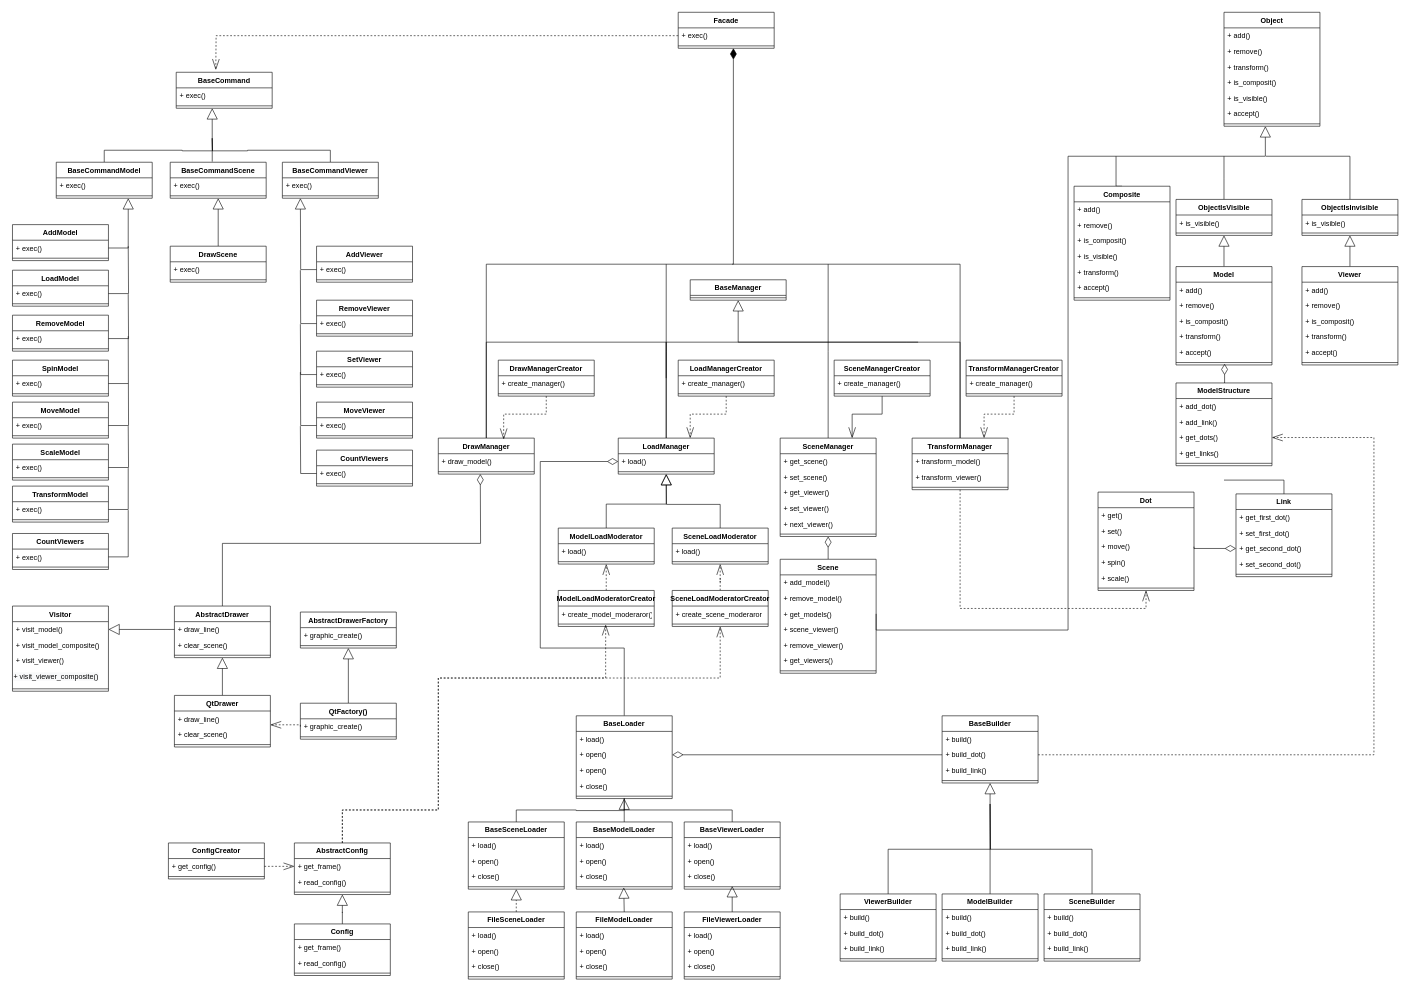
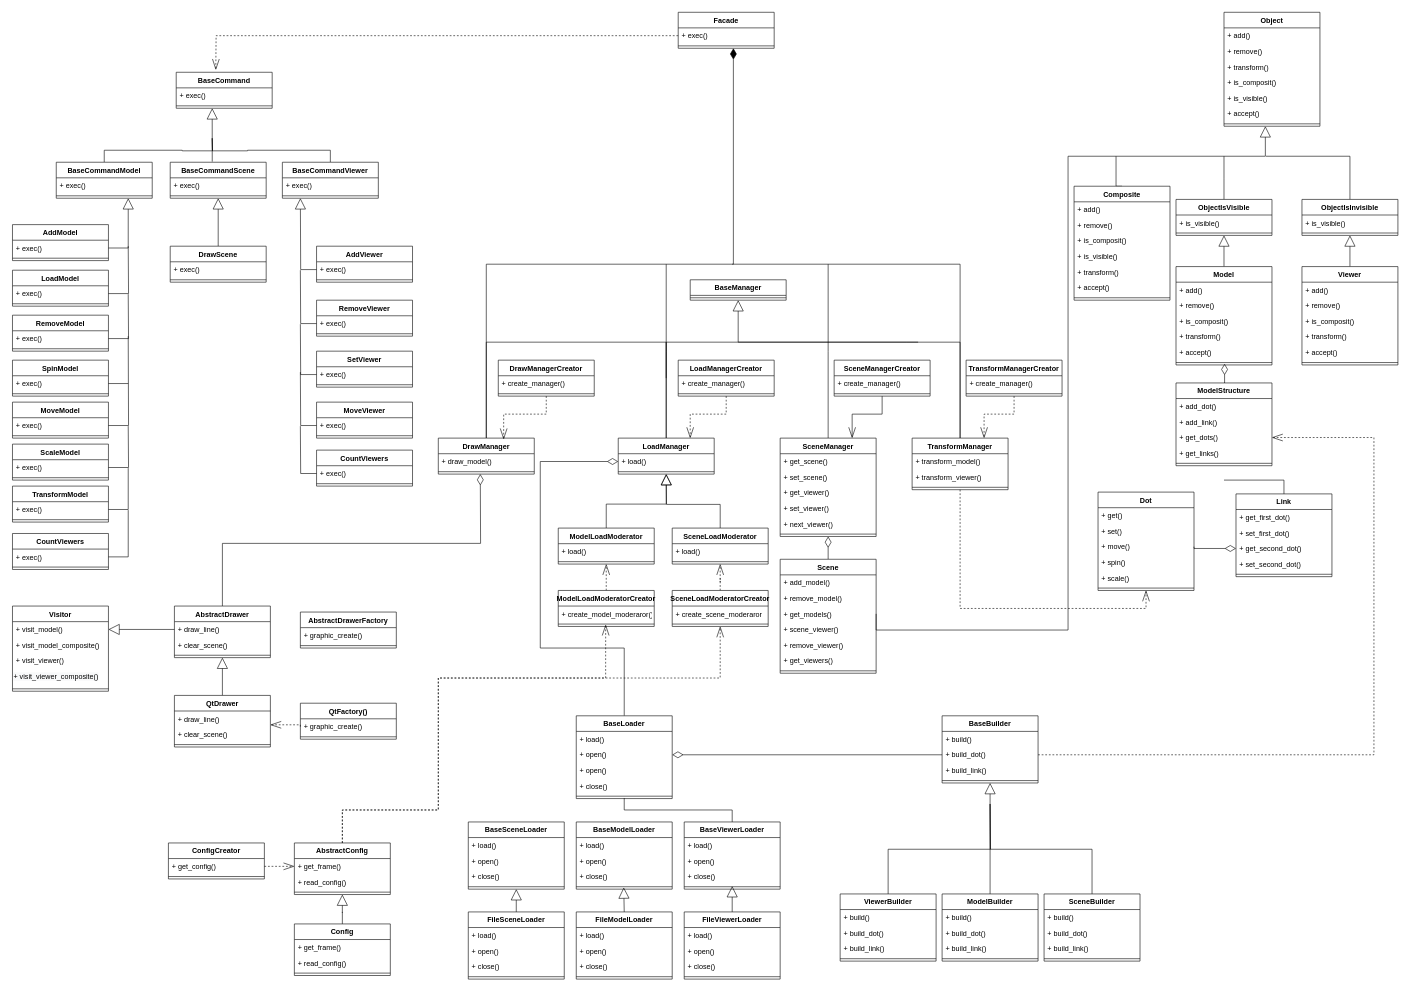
edge "QtFactory()" -> "AbstractDrawerFactory": removed
edge "BaseLoader" -- "BaseSceneLoader": removed
edge "BaseModelLoader" -> "BaseLoader": removed
edge "FileSceneLoader" -> "BaseSceneLoader": style dashed -> solid
